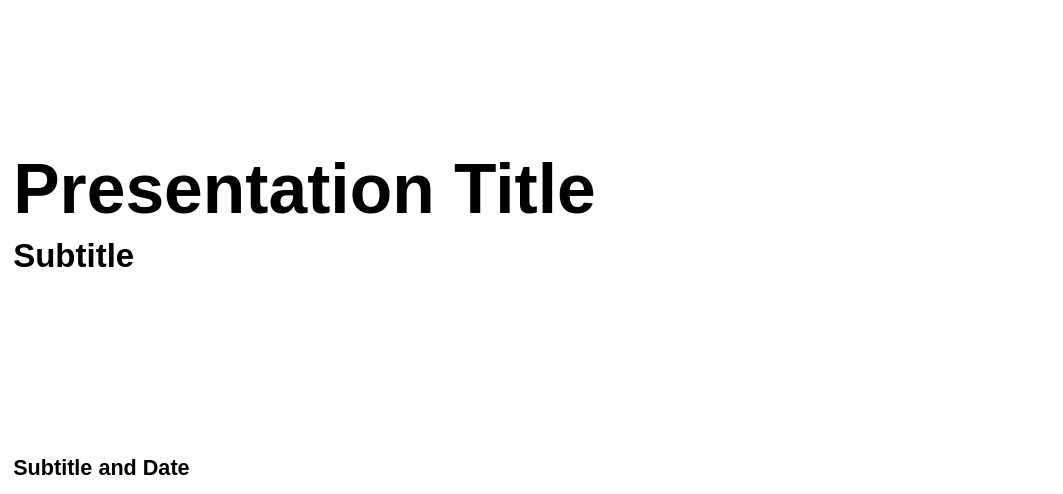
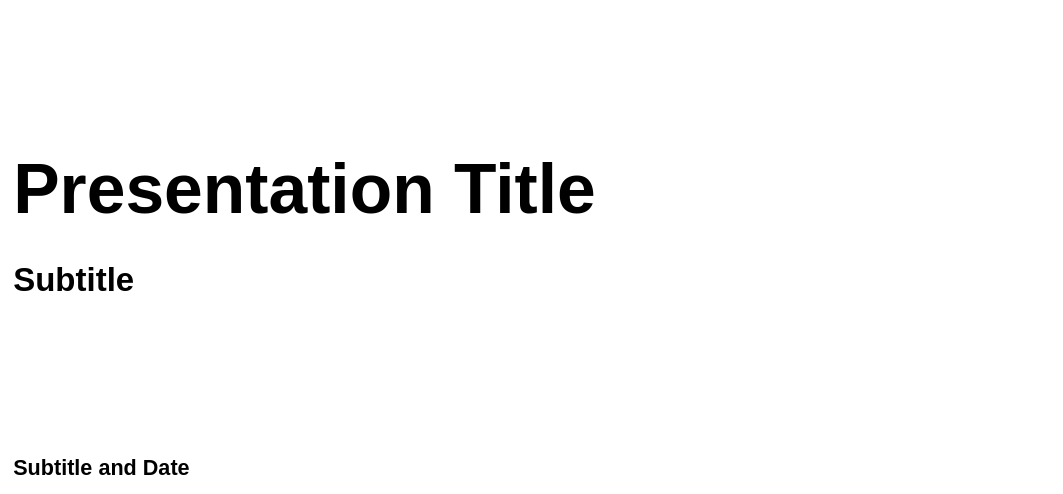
node "Subtitle": moved (531, 277) -> (531, 301)
